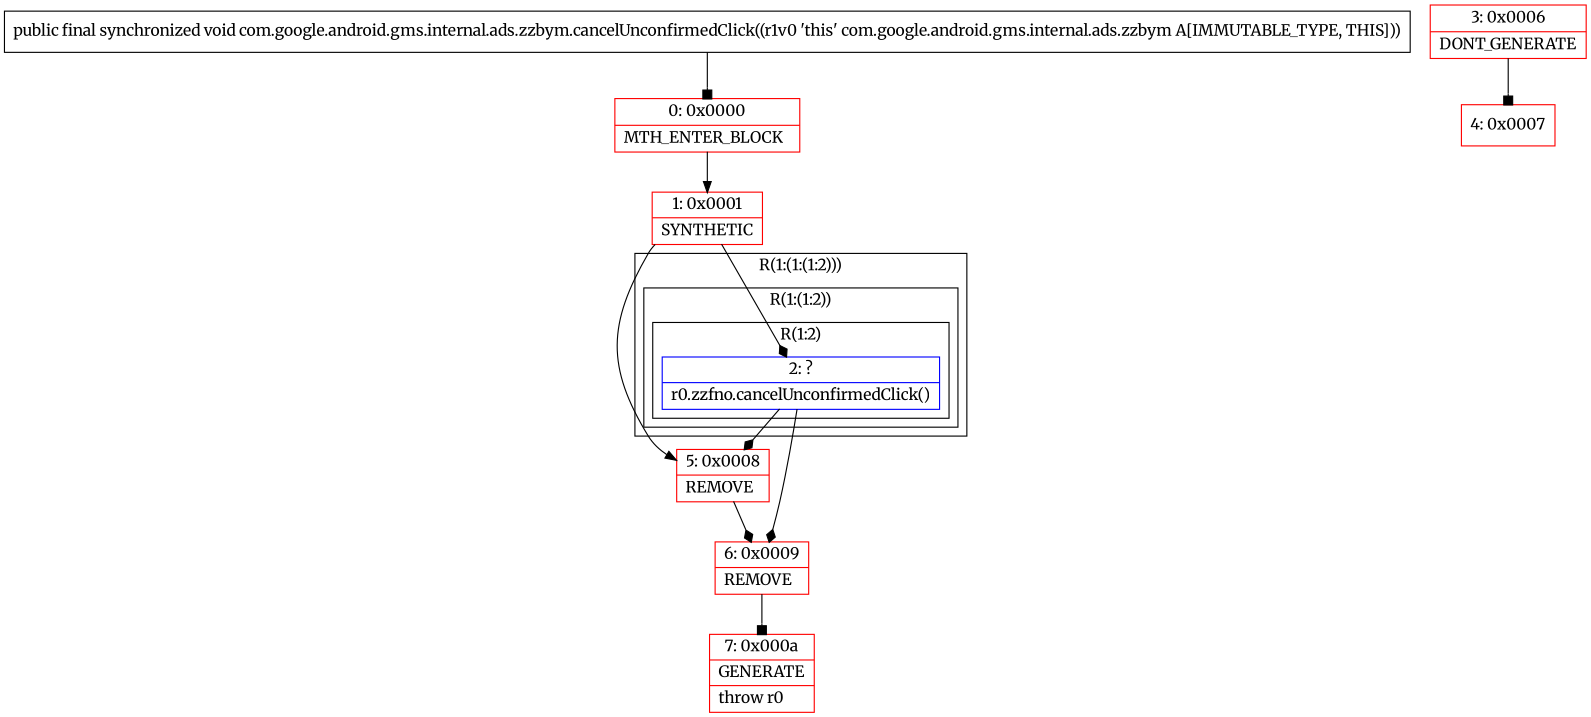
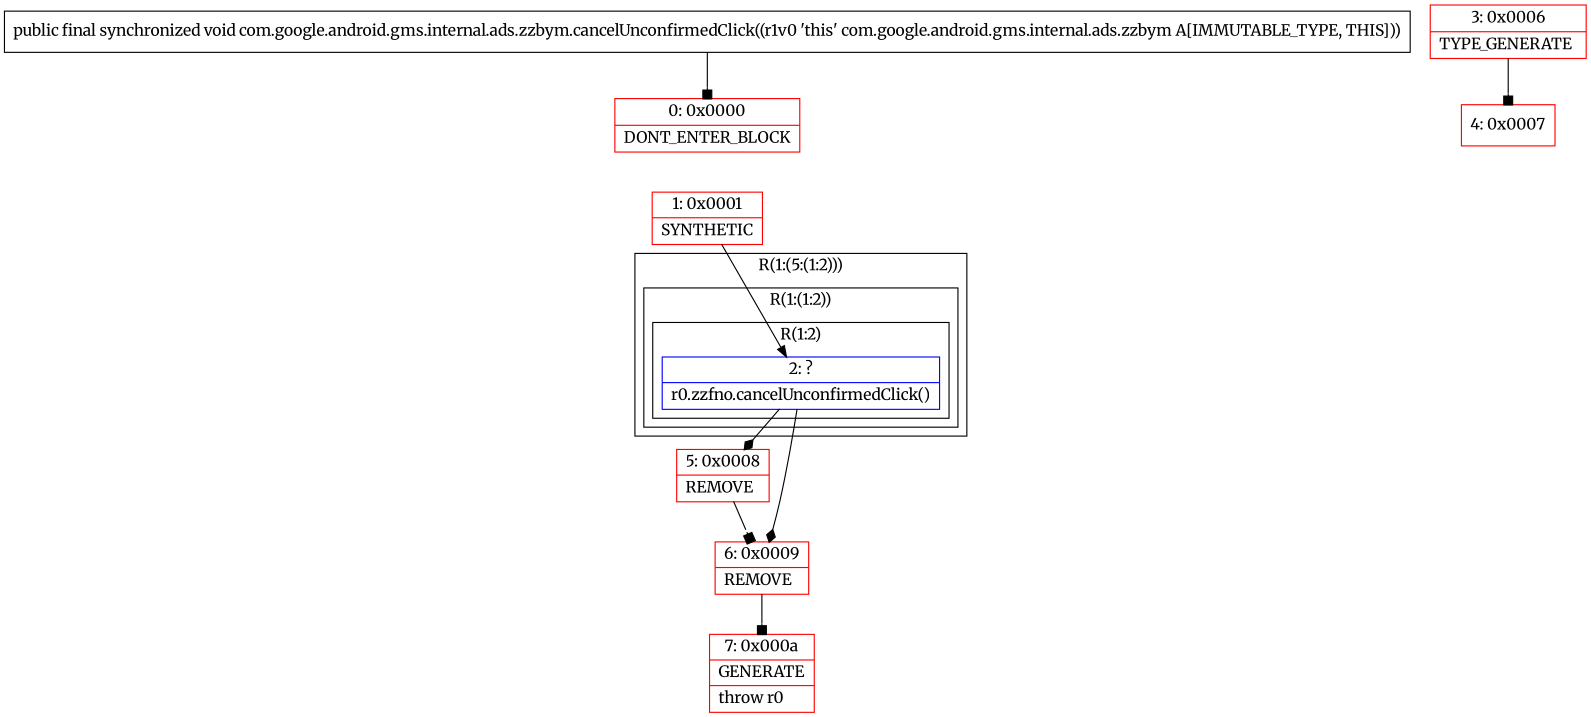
node "3: 0x0006": text "DONT_GENERATE" -> "TYPE_GENERATE"
node "0: 0x0000": text "MTH_ENTER_BLOCK" -> "DONT_ENTER_BLOCK"
edge "0: 0x0000" -> "1: 0x0001": removed
cluster "R(1:(1:(1:2)))": label "R(1:(1:(1:2)))" -> "R(1:(5:(1:2)))"
edge "1: 0x0001" -> "2: ?": arrowhead diamond -> normal
edge "1: 0x0001" -> "5: 0x0008": removed
edge "5: 0x0008" -> "6: 0x0009": arrowhead diamond -> box
